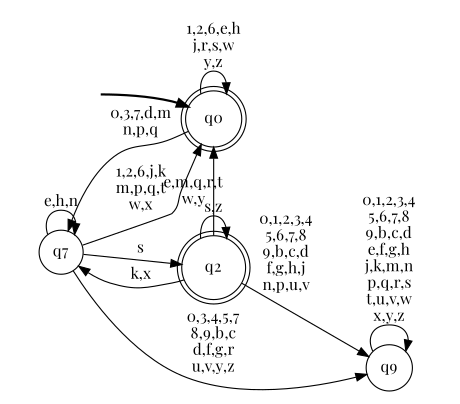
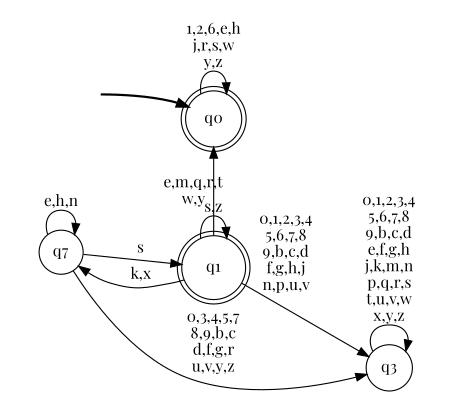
edge "q0" -> "q7": removed, label "0,3,7,d,m n,p,q"
edge "q7" -> "q0": removed, label "1,2,6,j,k m,p,q,t w,x"
node "q2": label "q2" -> "q1"
node "q9": label "q9" -> "q3"
